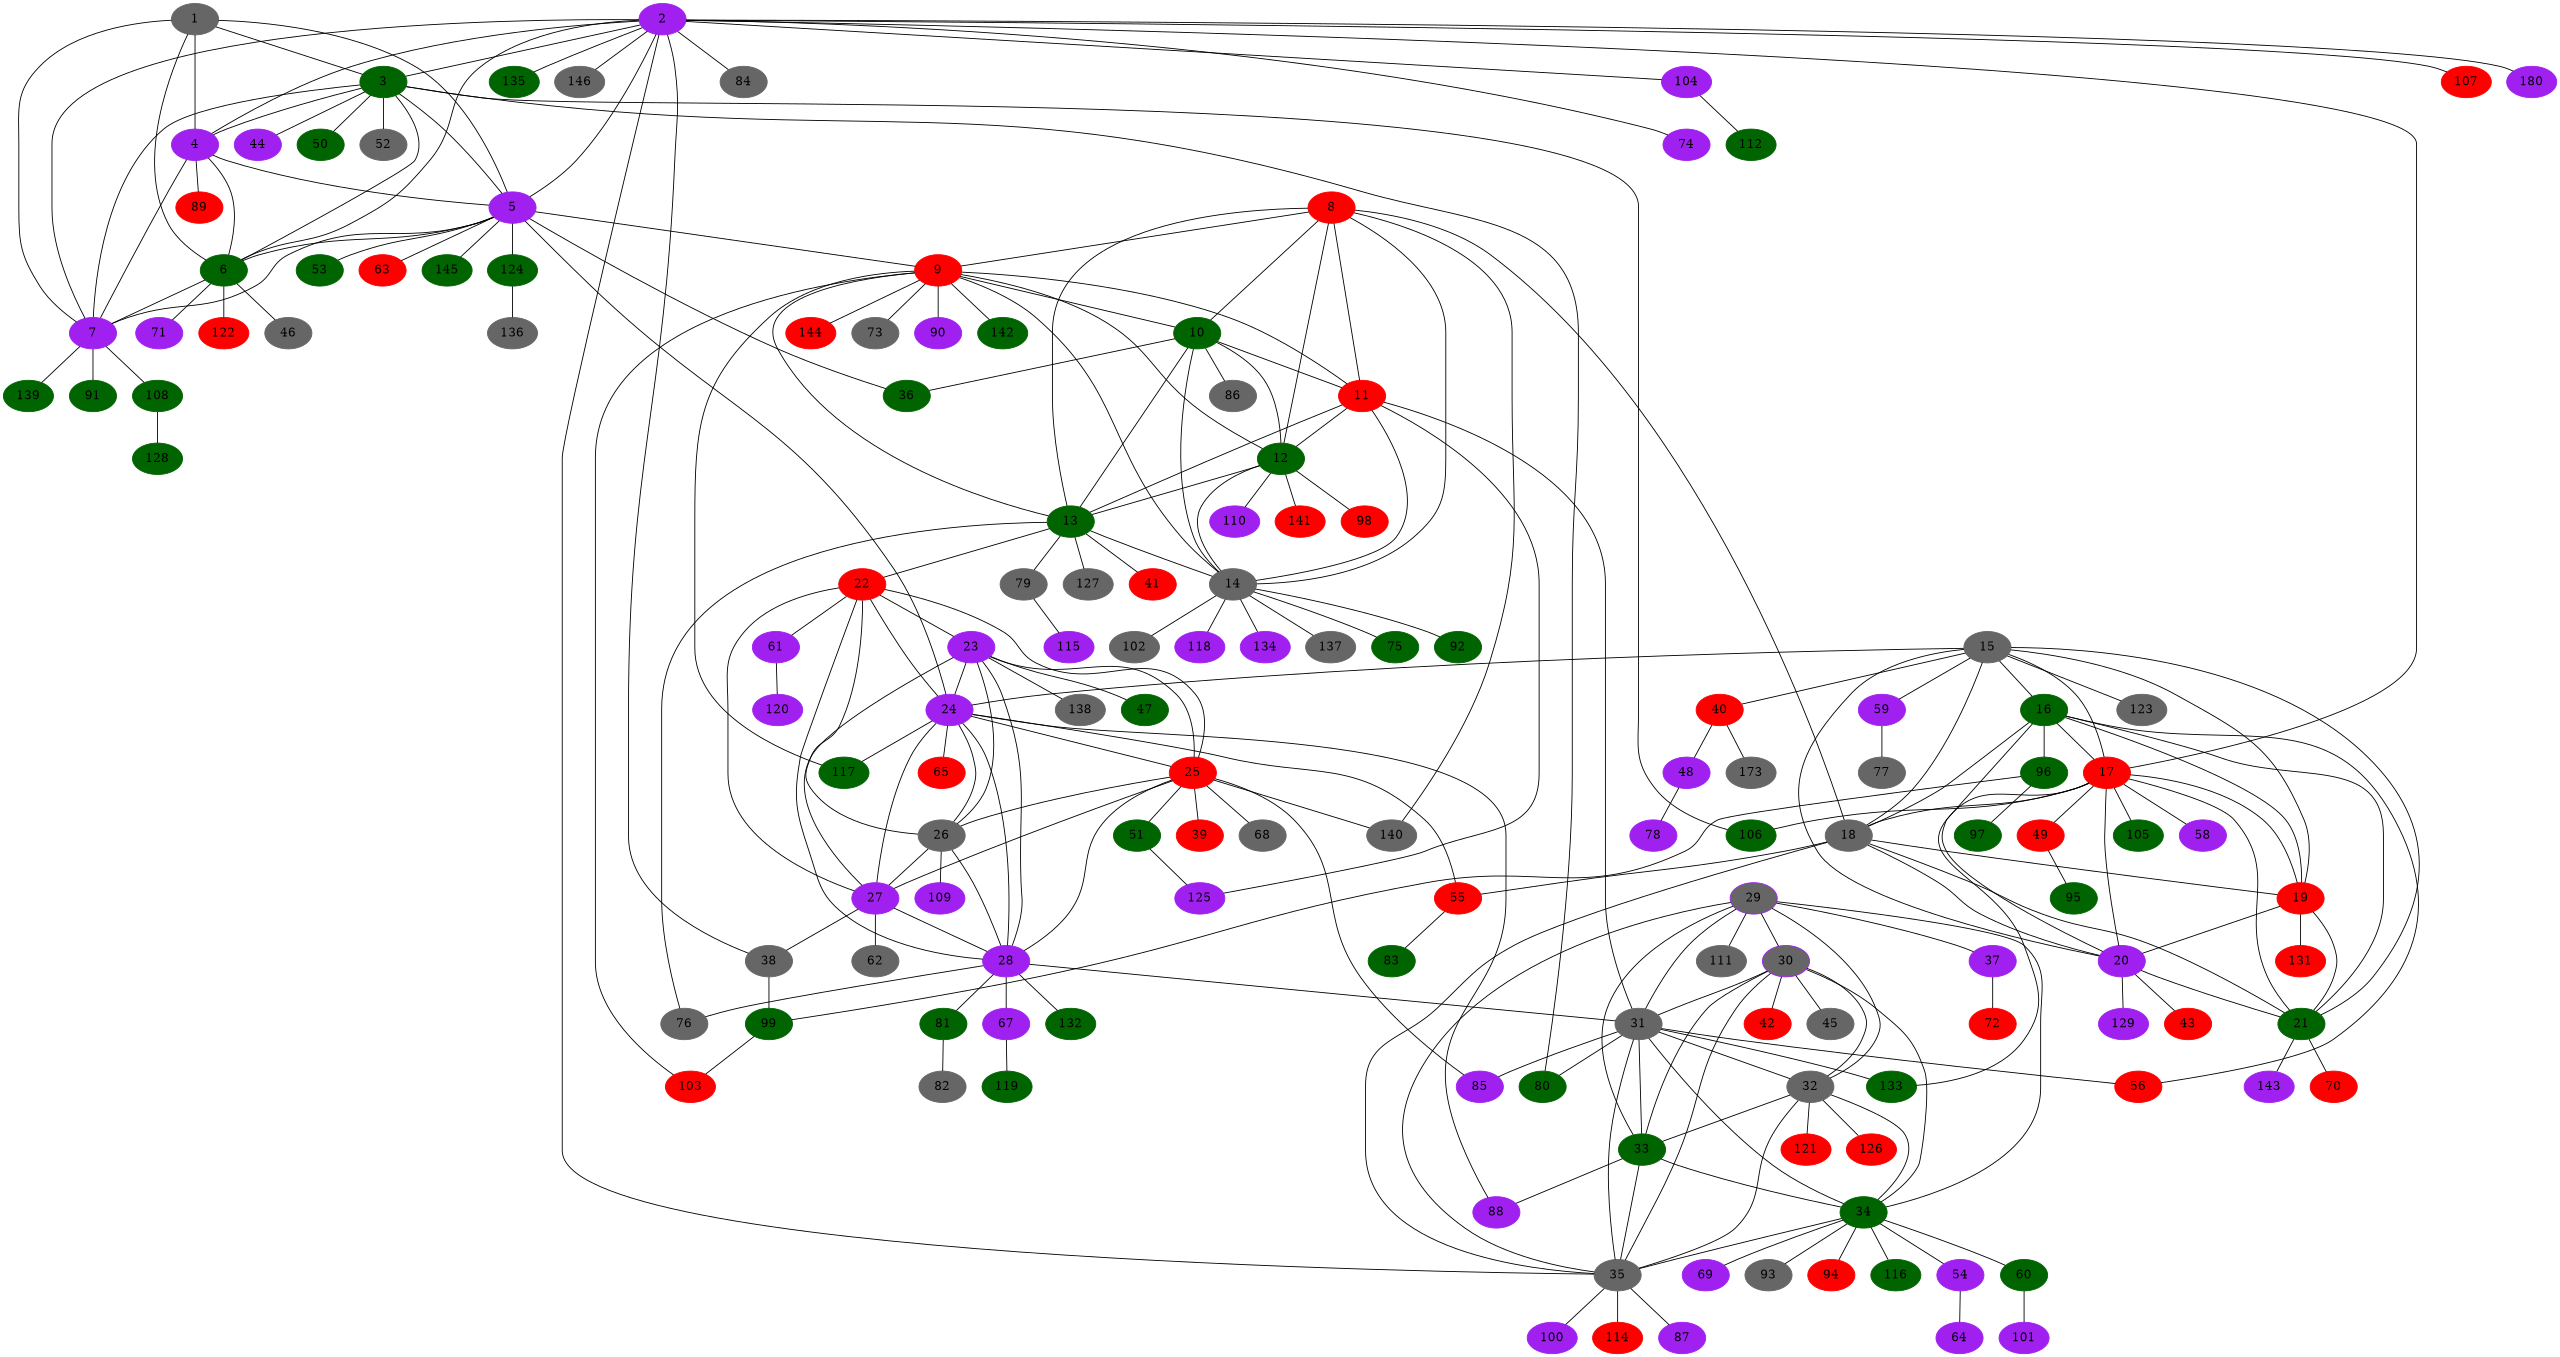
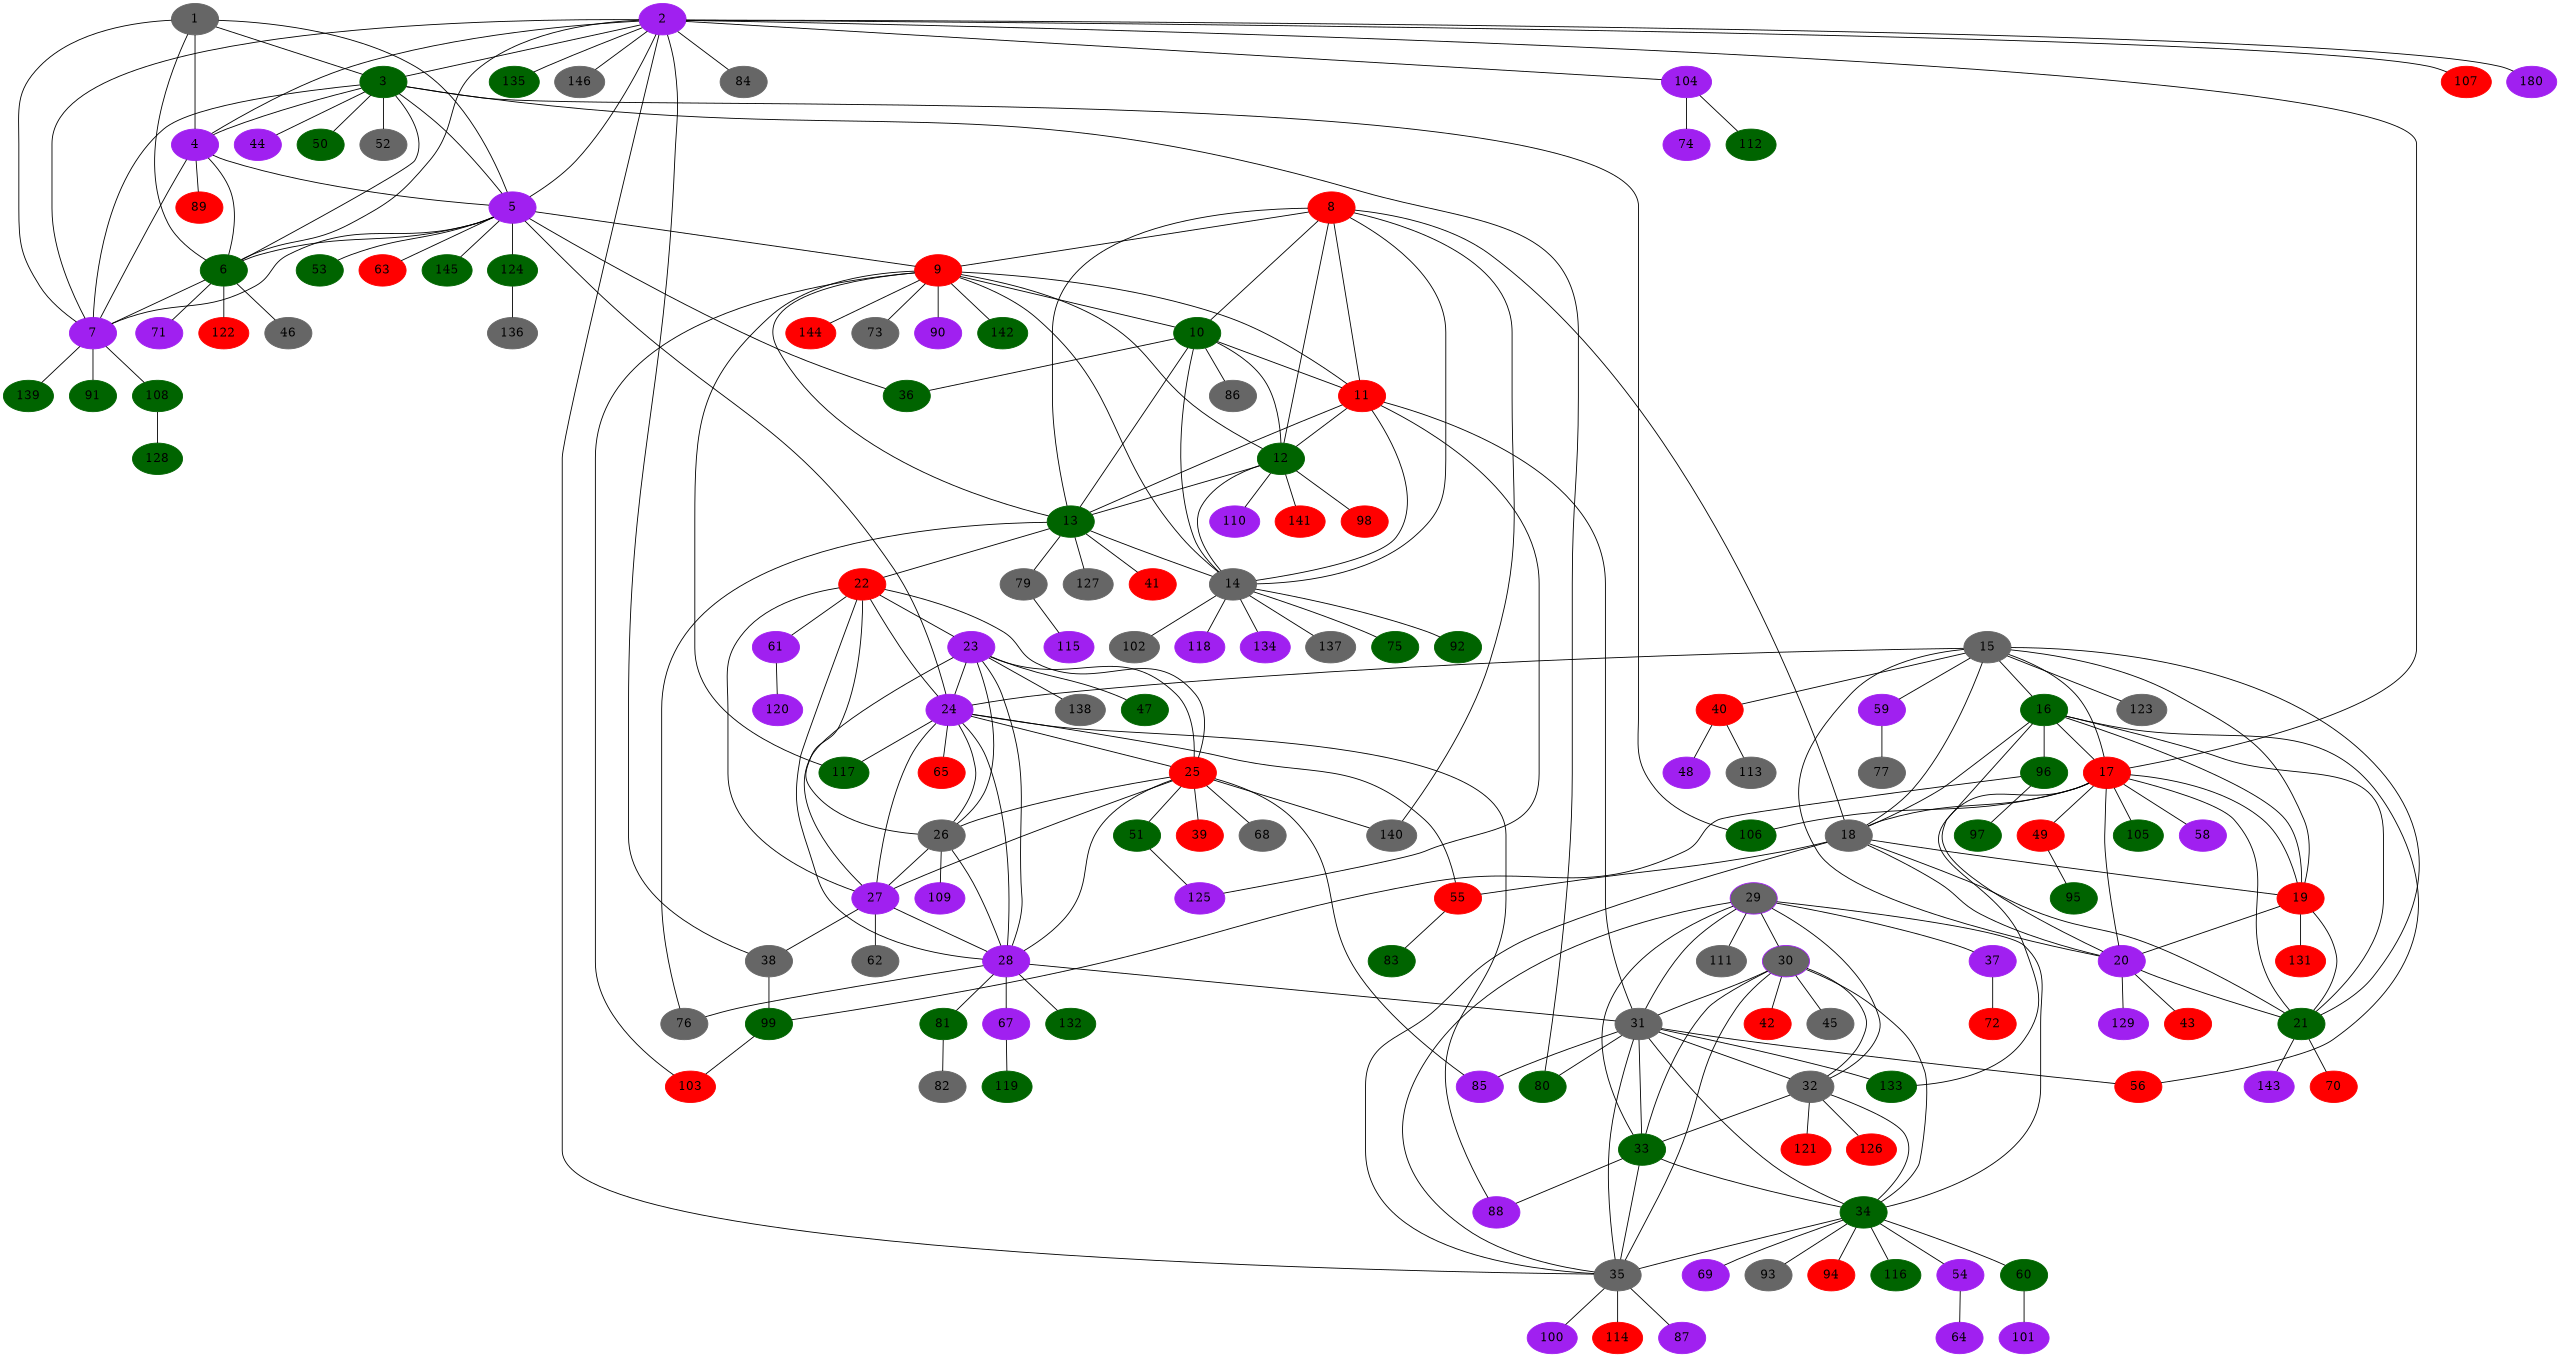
edge "2" -- "74": now "104" -- "74"
node "173": label "173" -> "113"
node "78": removed
edge "32" -- "35": removed
